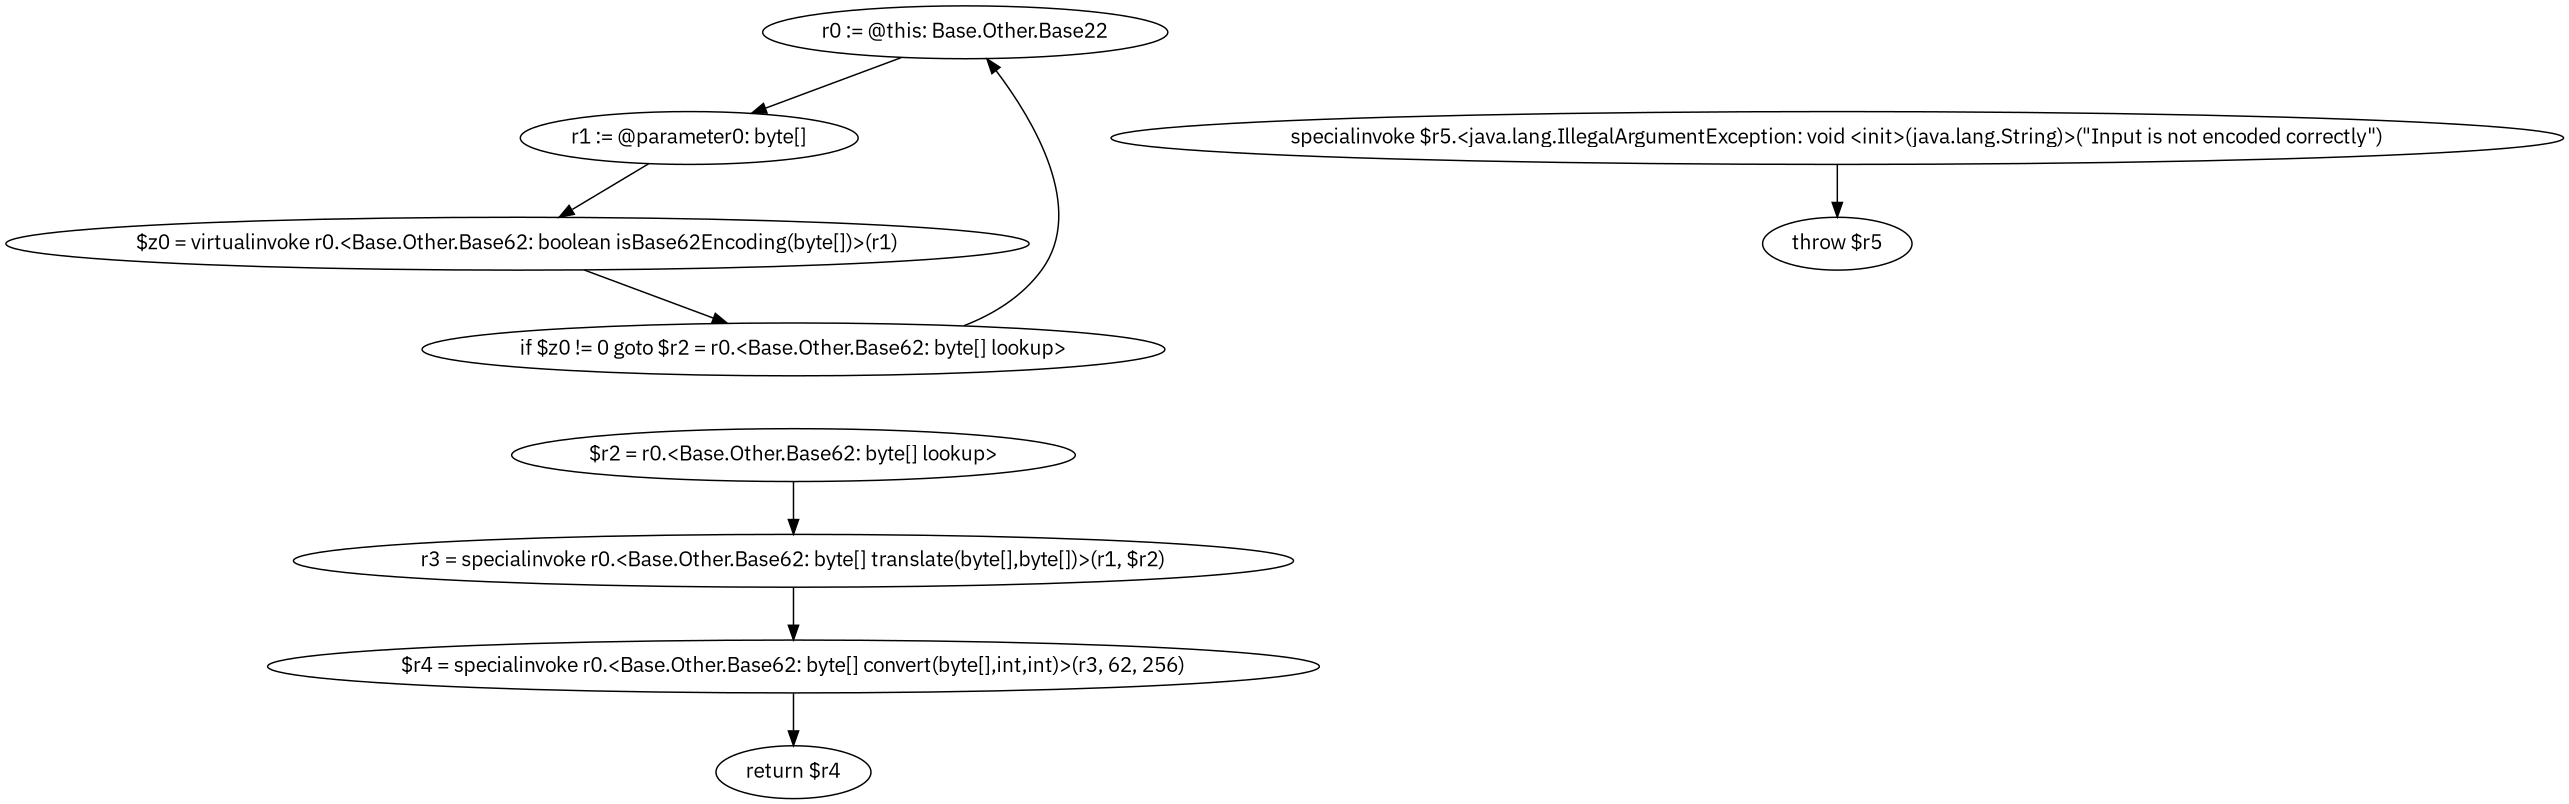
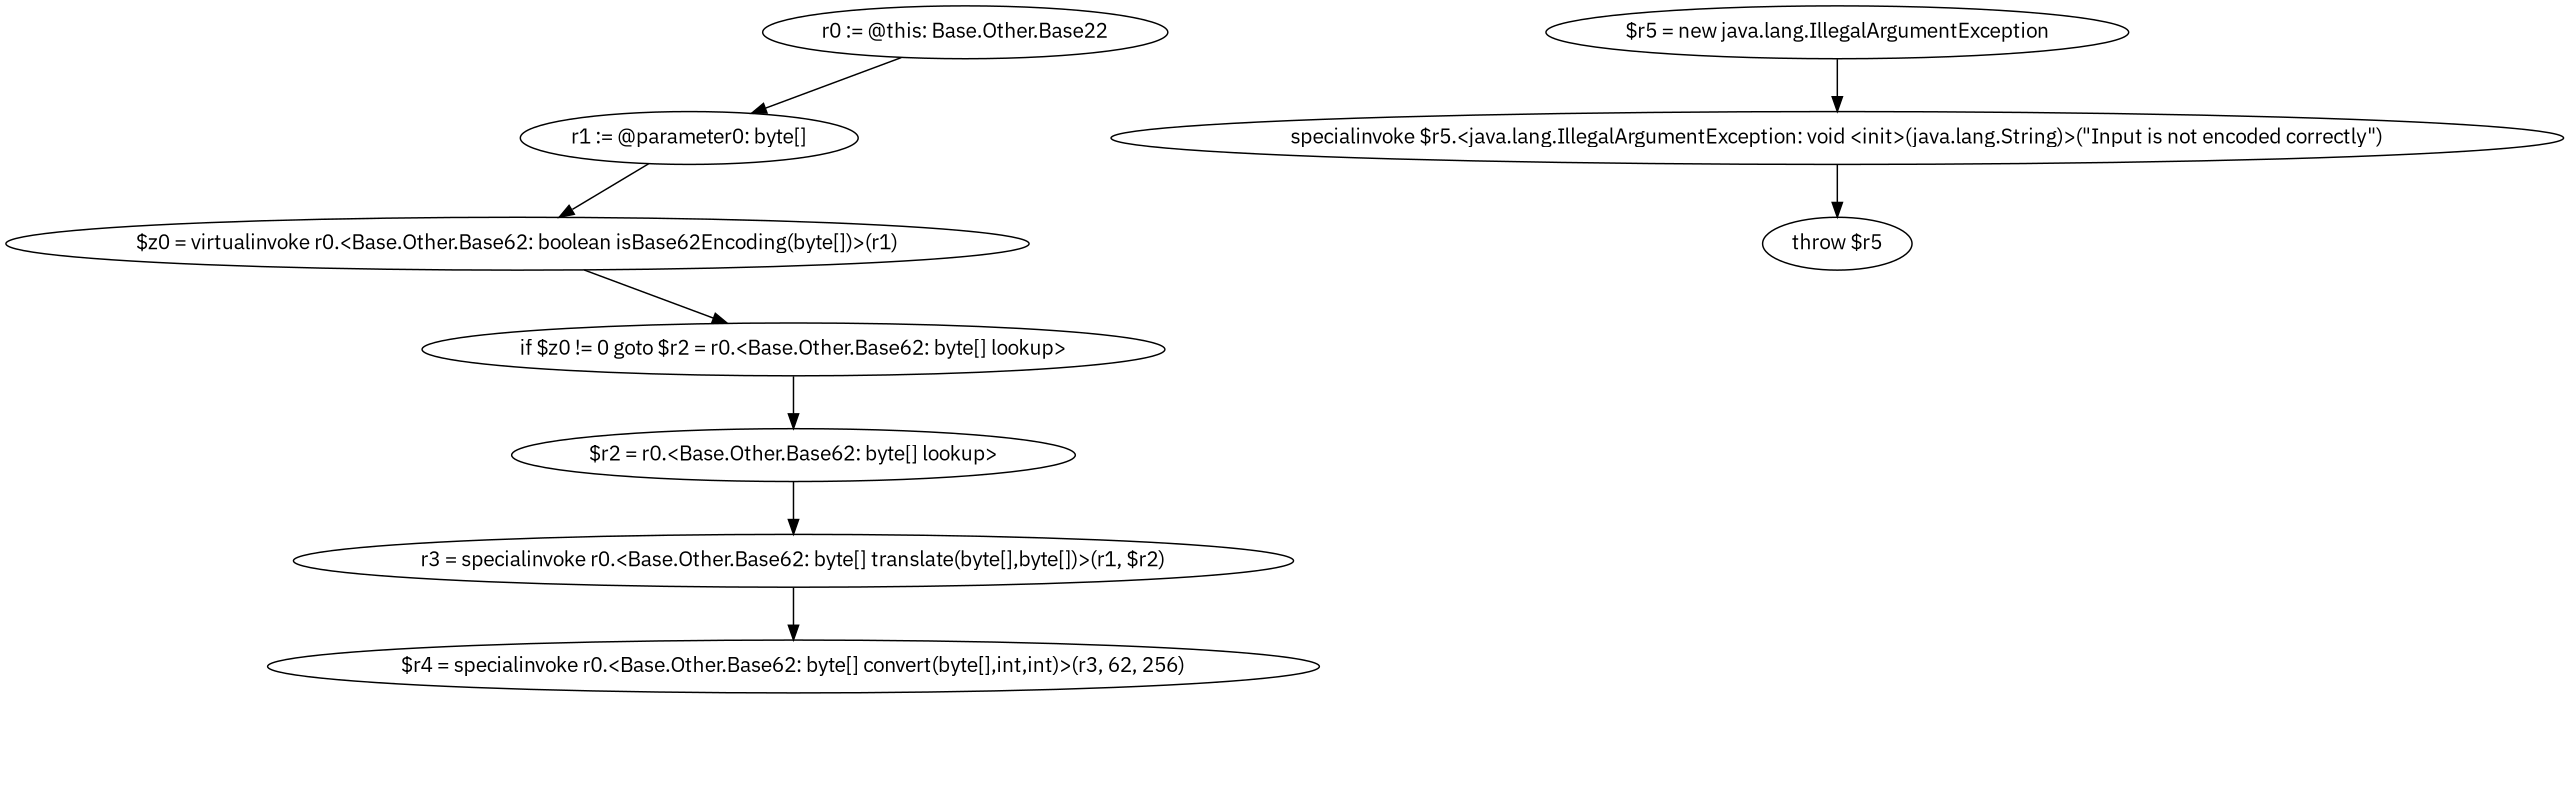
node "$r5 = new java.lang.IllegalArgumentException": added
edge "if $z0 != 0 goto $r2 = r0.<Base.Other.Base62: byte[] lookup>" -> "r0 := @this: Base.Other.Base22": now "if $z0 != 0 goto $r2 = r0.<Base.Other.Base62: byte[] lookup>" -> "$r2 = r0.<Base.Other.Base62: byte[] lookup>"
node "return $r4": removed
